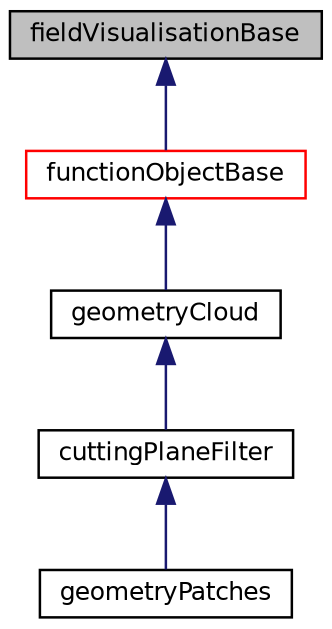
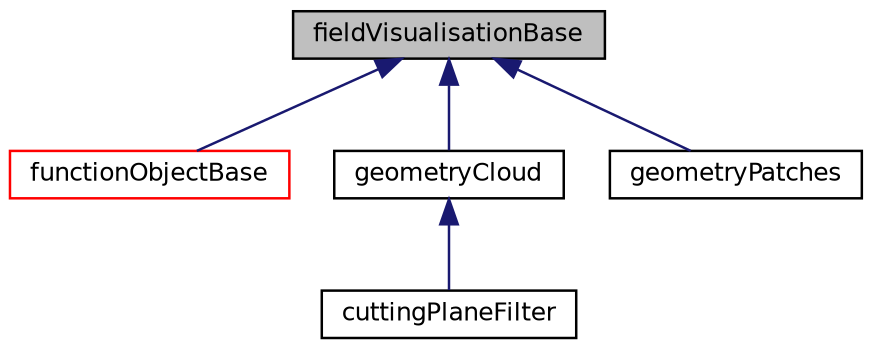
edge "geometryCloud" -> "functionObjectBase": now "geometryCloud" -> "fieldVisualisationBase"
edge "geometryPatches" -> "cuttingPlaneFilter": now "geometryPatches" -> "fieldVisualisationBase"
